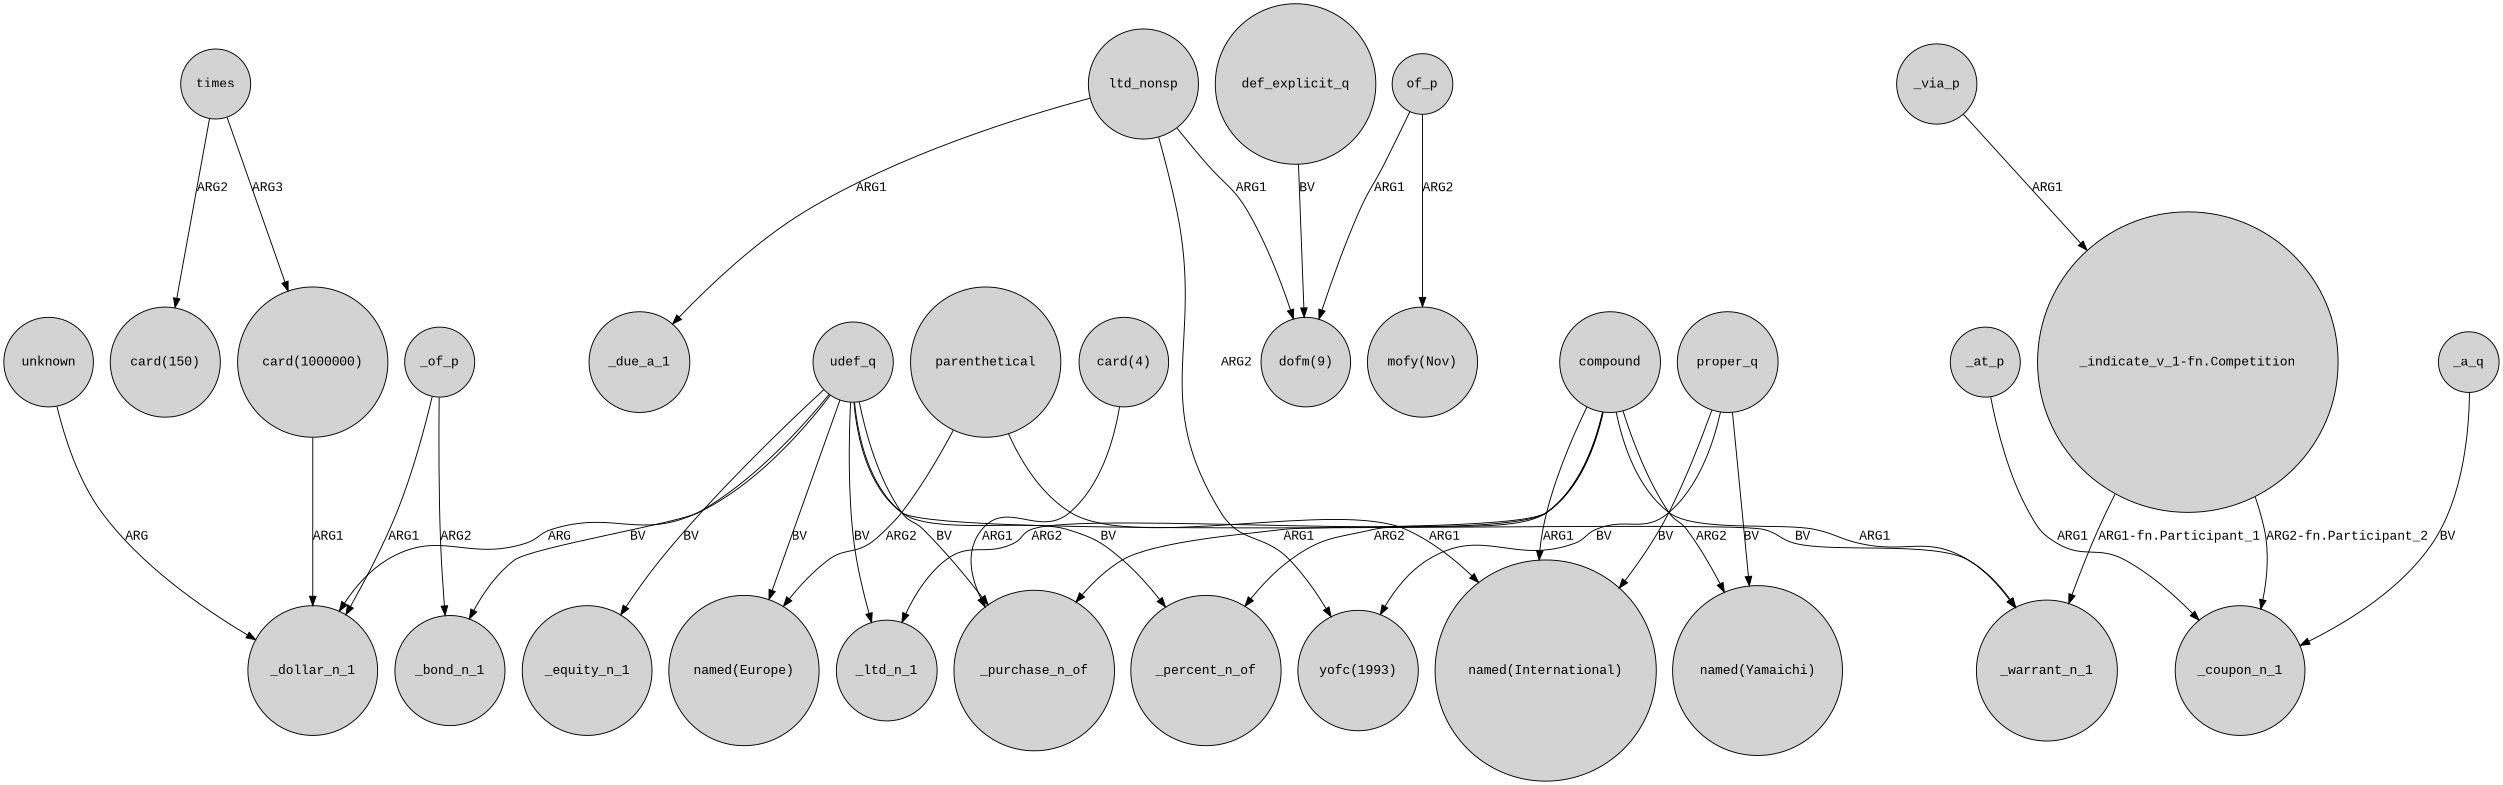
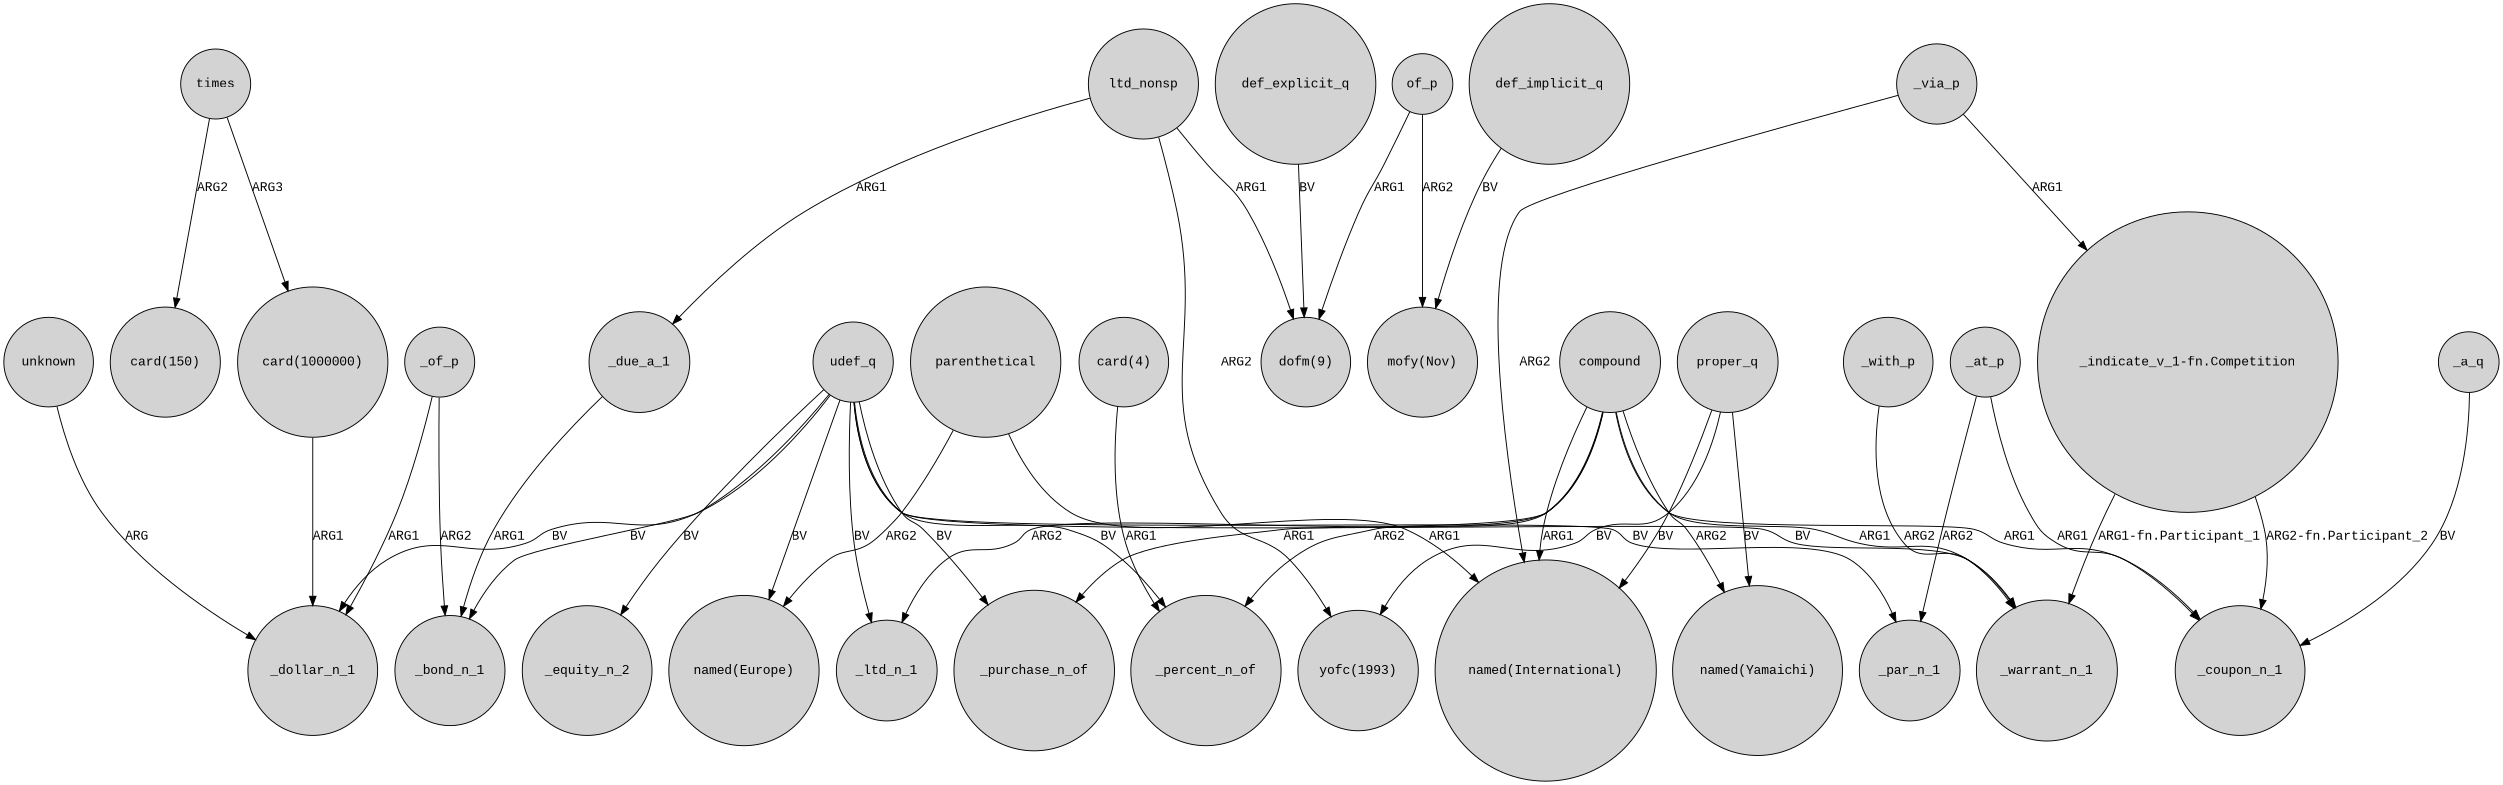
node "def_implicit_q": added
edge "_via_p" -> "named(International)": added, label "ARG2"
node "_with_p": added
edge "_due_a_1" -> "_bond_n_1": added, label "ARG1"
edge "card(4)" -> "_purchase_n_of": now "card(4)" -> "_percent_n_of"
edge "compound" -> "_coupon_n_1": added, label "ARG1"
edge "udef_q" -> "_dollar_n_1": label "ARG" -> "BV"
node "_equity_n_1": label "_equity_n_1" -> "_equity_n_2"
node "_par_n_1": added
